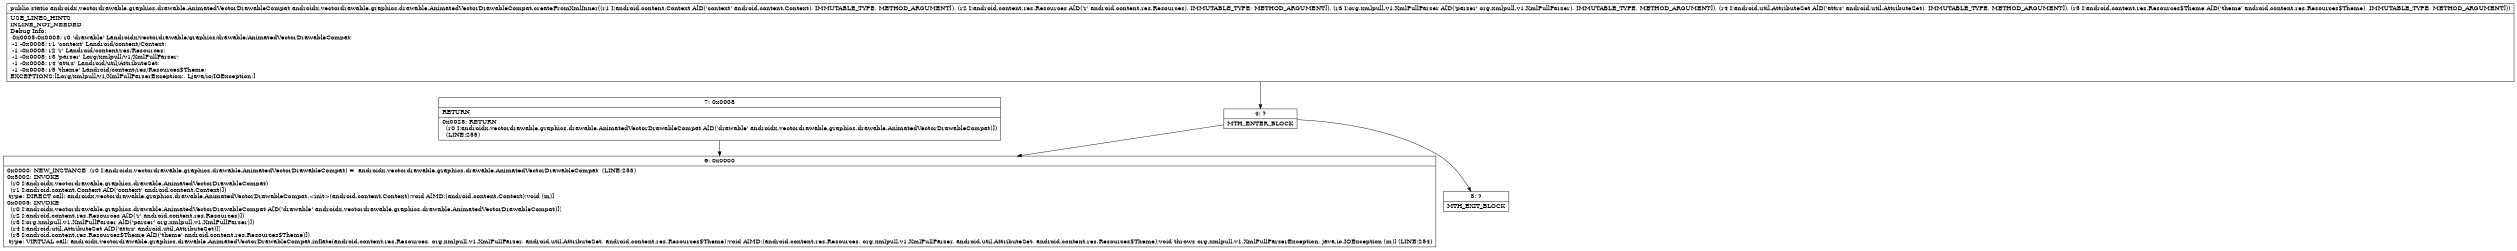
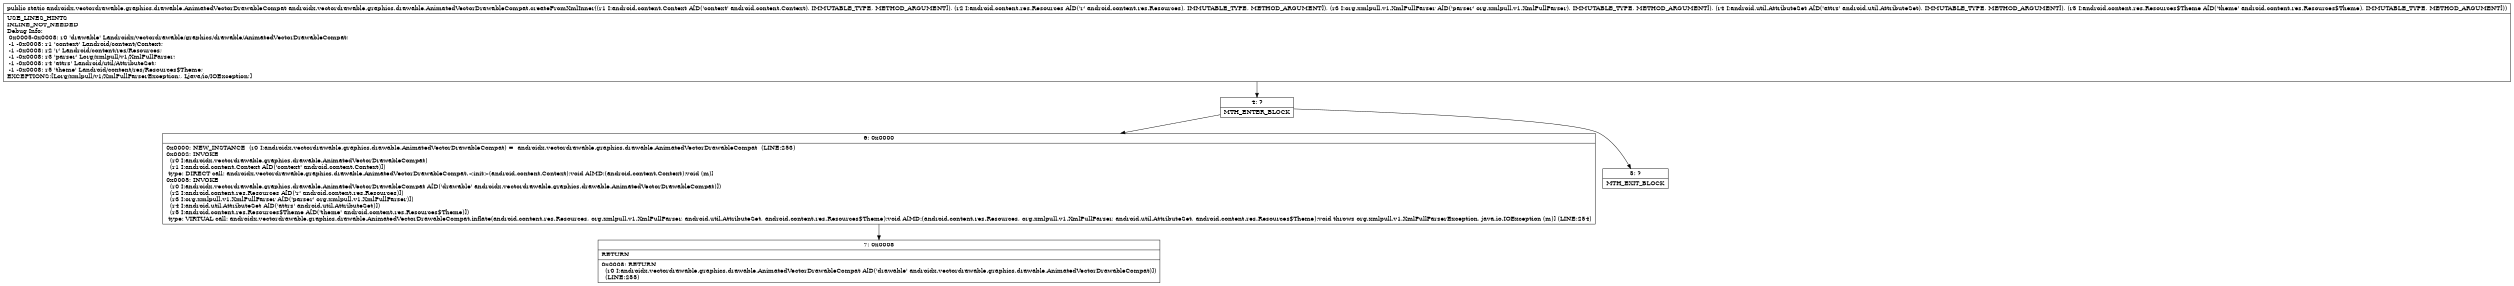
node "7: 0x0008": text "0x0028: RETURN" -> "0x0008: RETURN"
edge "7: 0x0008" -> "6: 0x0000": reversed
node "6: 0x0000": text "0x5002: INVOKE" -> "0x0002: INVOKE"
